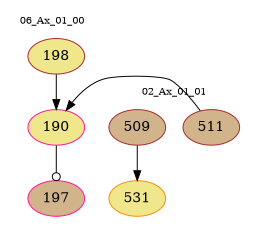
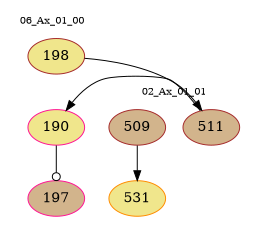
edge "198" -> "190": now "198" -> "511"
